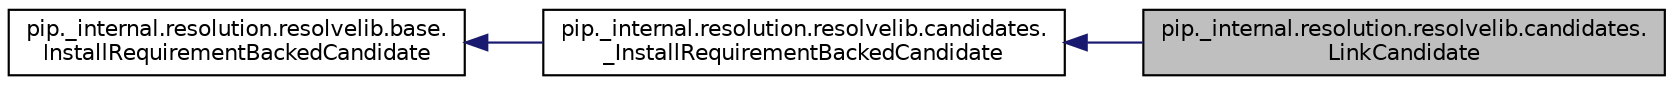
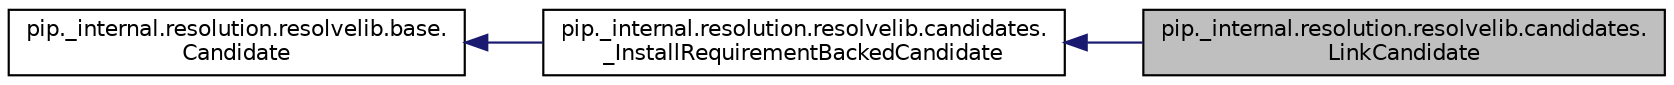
node "pip._internal.resolution.resolvelib.base. InstallRequirementBackedCandidate": label "pip._internal.resolution.resolvelib.base. InstallRequirementBackedCandidate" -> "pip._internal.resolution.resolvelib.base. Candidate"
